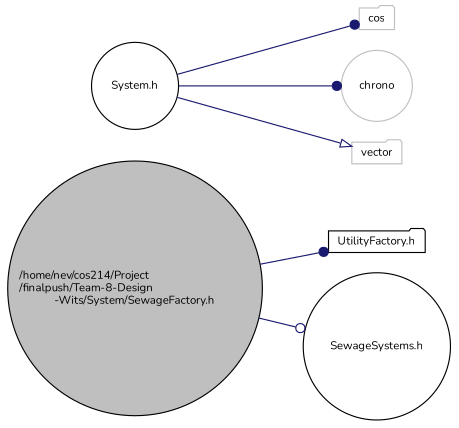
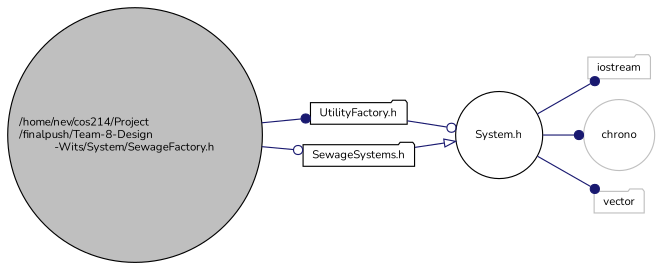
node "cos": label "cos" -> "iostream"
edge "System.h" -> "vector": arrowhead onormal -> dot
edge "UtilityFactory.h" -> "System.h": added
edge "SewageSystems.h" -> "System.h": added
node "SewageSystems.h": shape circle -> folder
